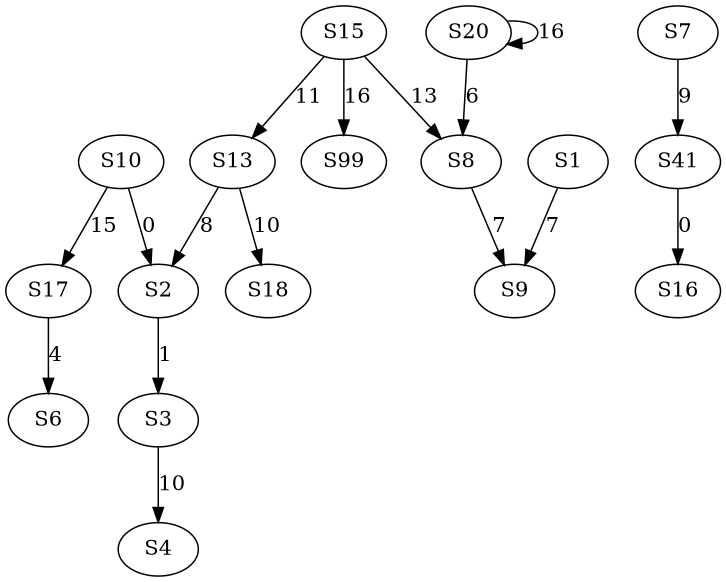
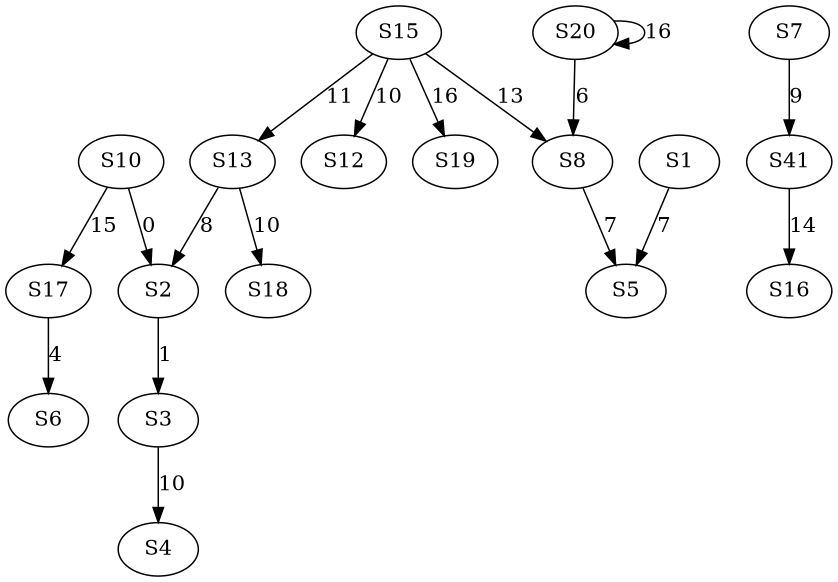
node "S12": added
node "S99": label "S99" -> "S19"
edge "S41" -> "S16": label "0" -> "14"
node "S9": label "S9" -> "S5"
